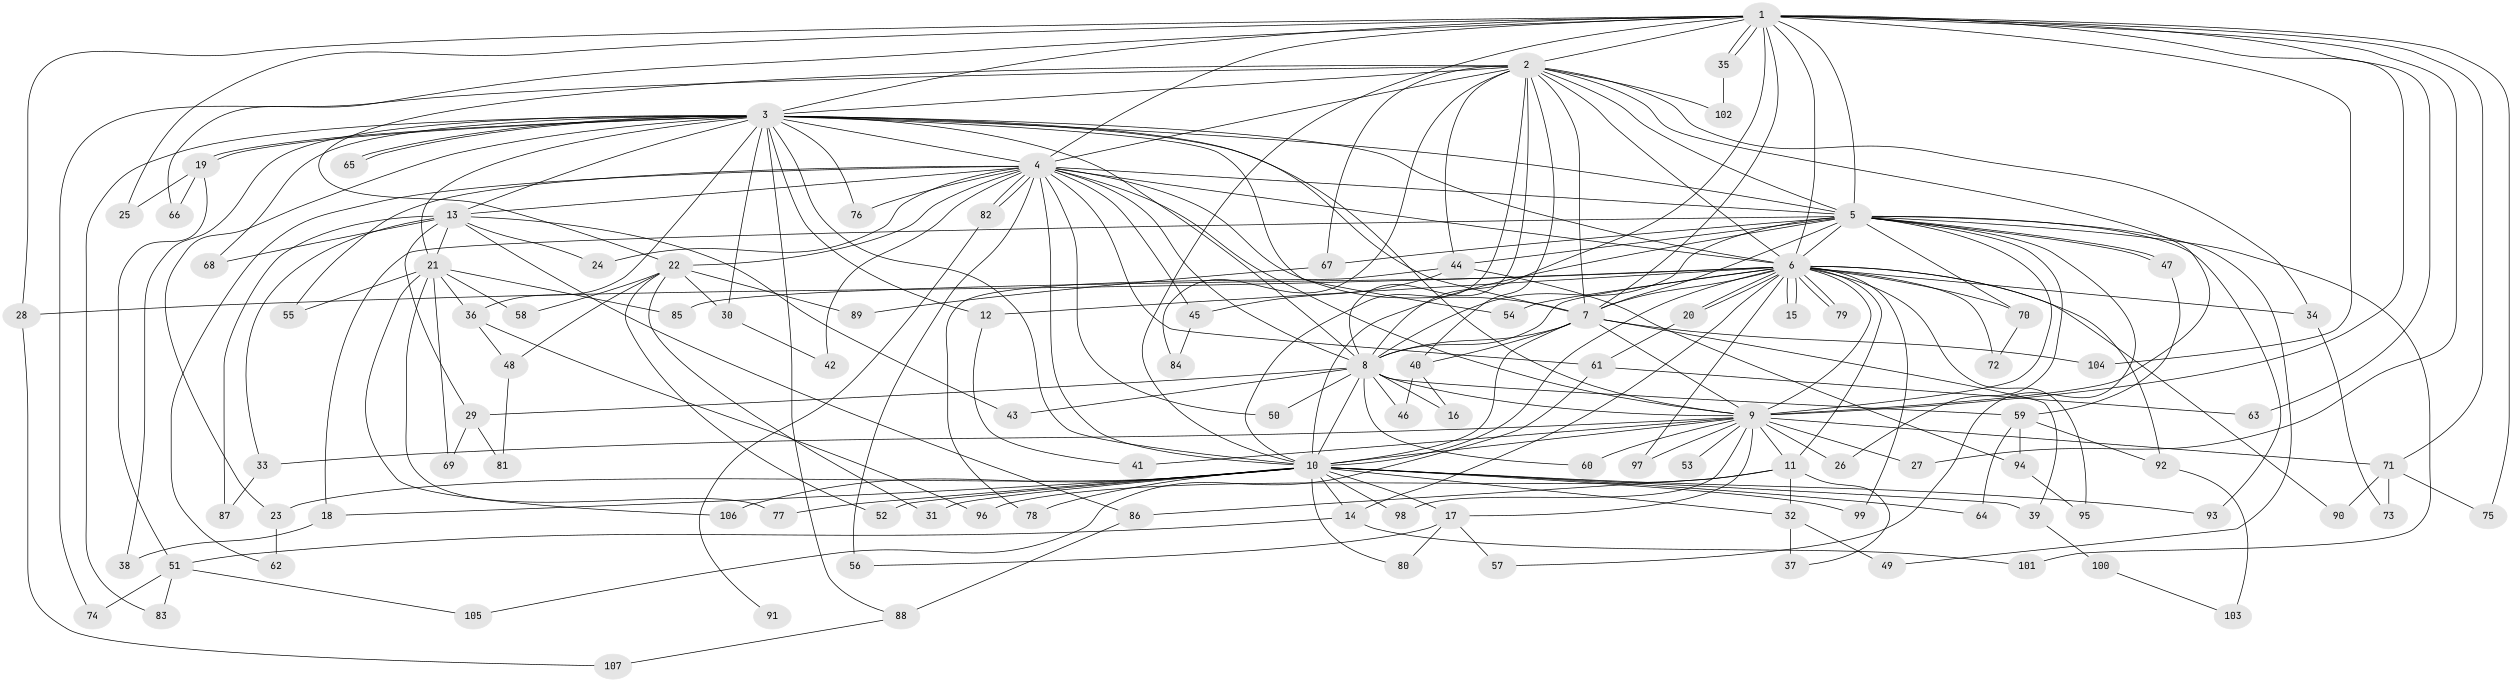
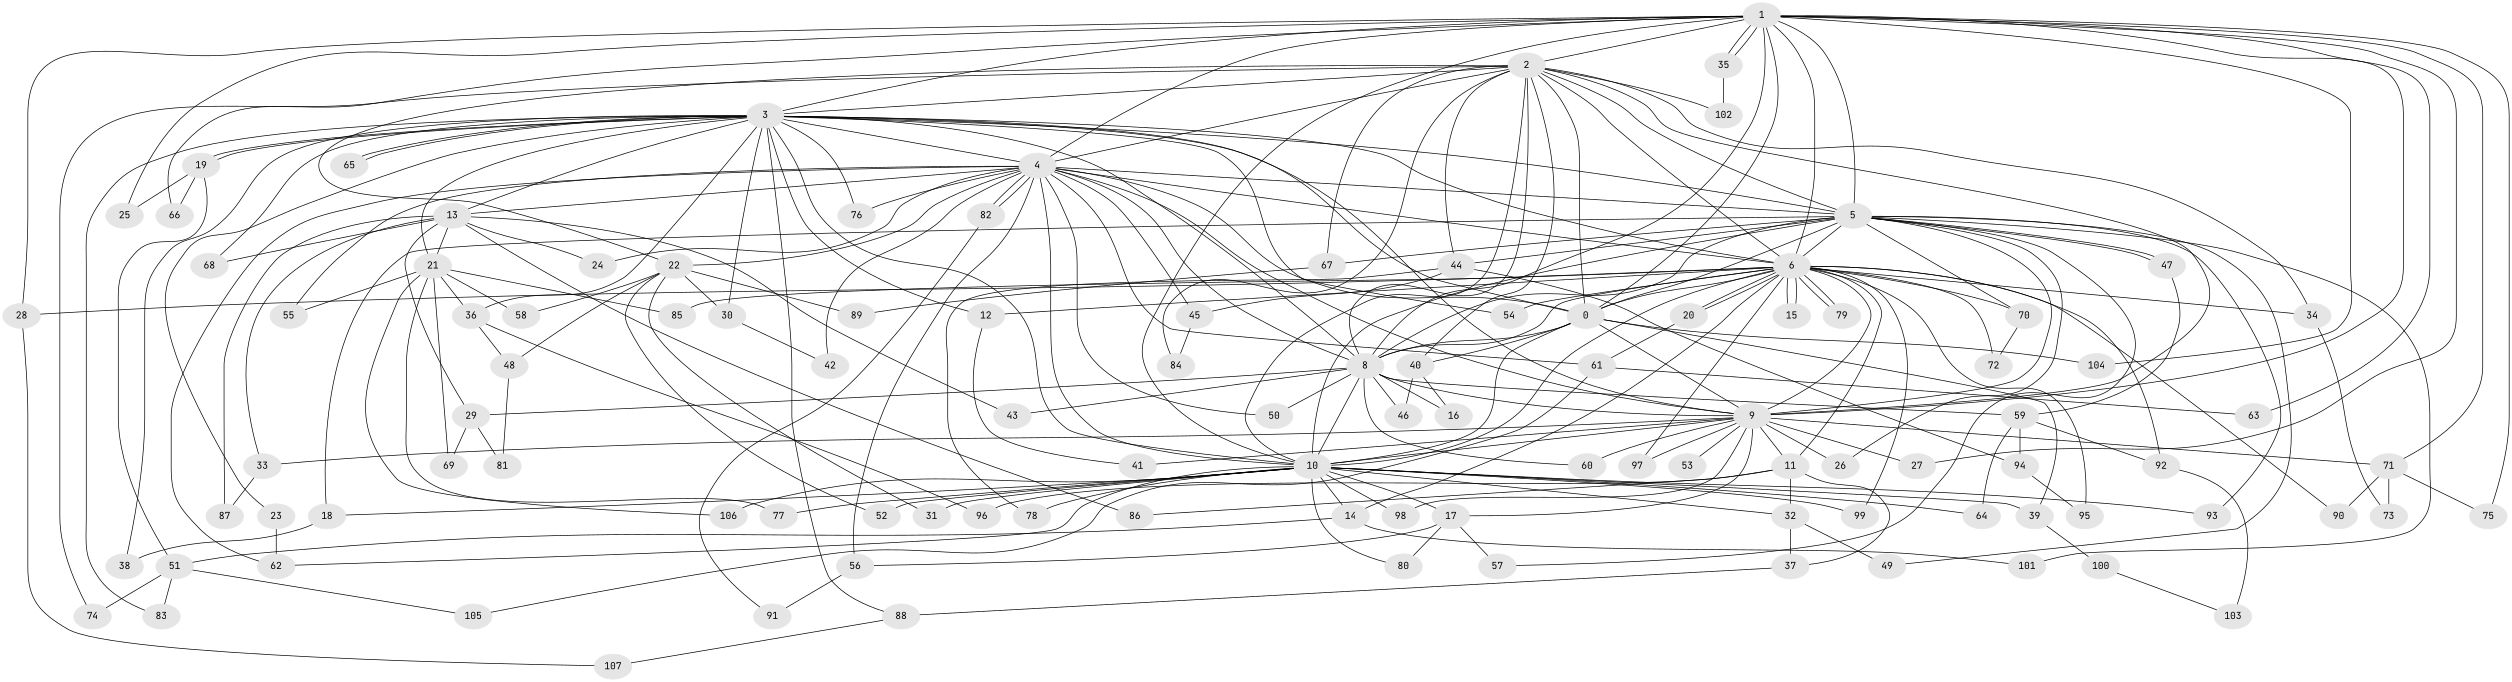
node "7": label "7" -> "0"
edge "10" -- "23": now "10" -- "62"
edge "86" -- "88": now "37" -- "88"
edge "56" -- "91": added
